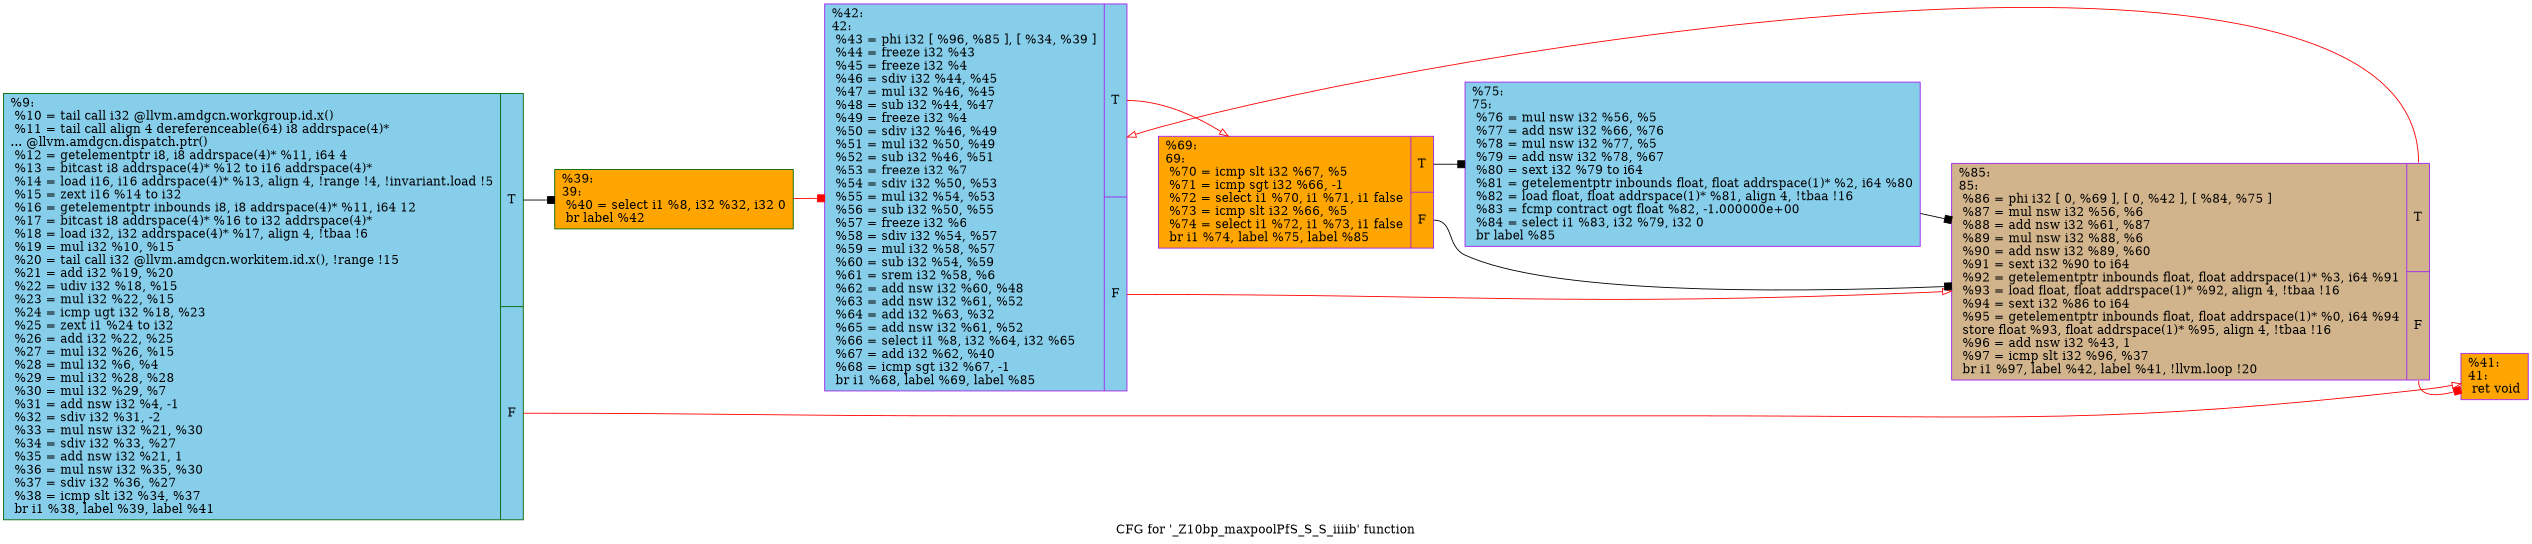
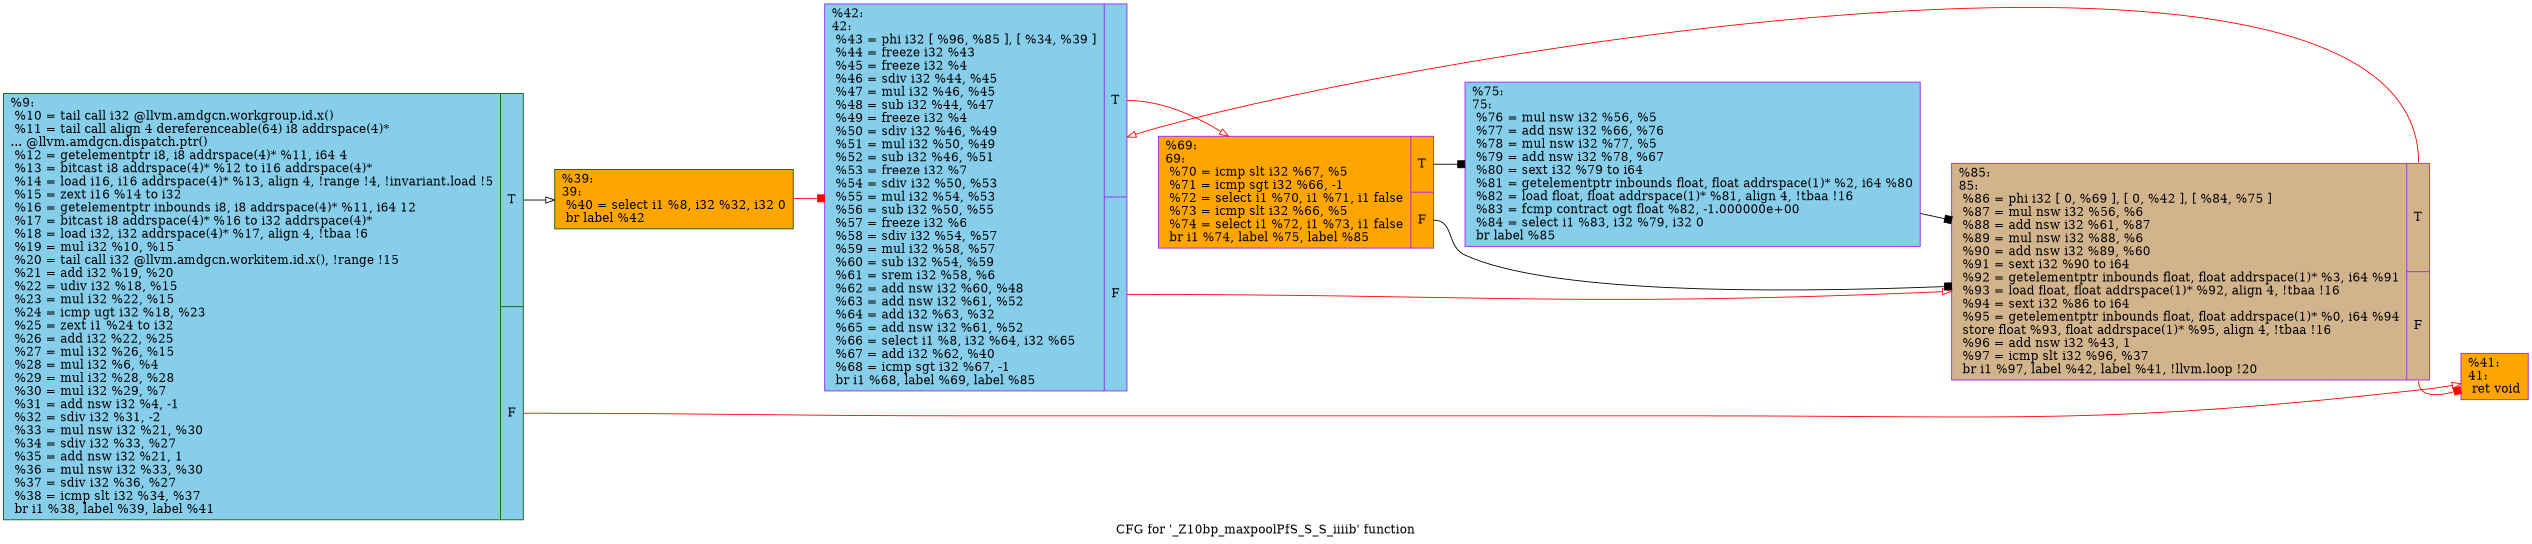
edge "%9:" -> "%39:": arrowhead box -> onormal
node "%9:": text "%36 = mul nsw i32 %35, %30" -> "%36 = mul nsw i32 %33, %30"
